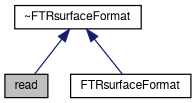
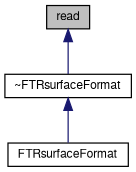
edge "read" -> "~FTRsurfaceFormat": reversed
